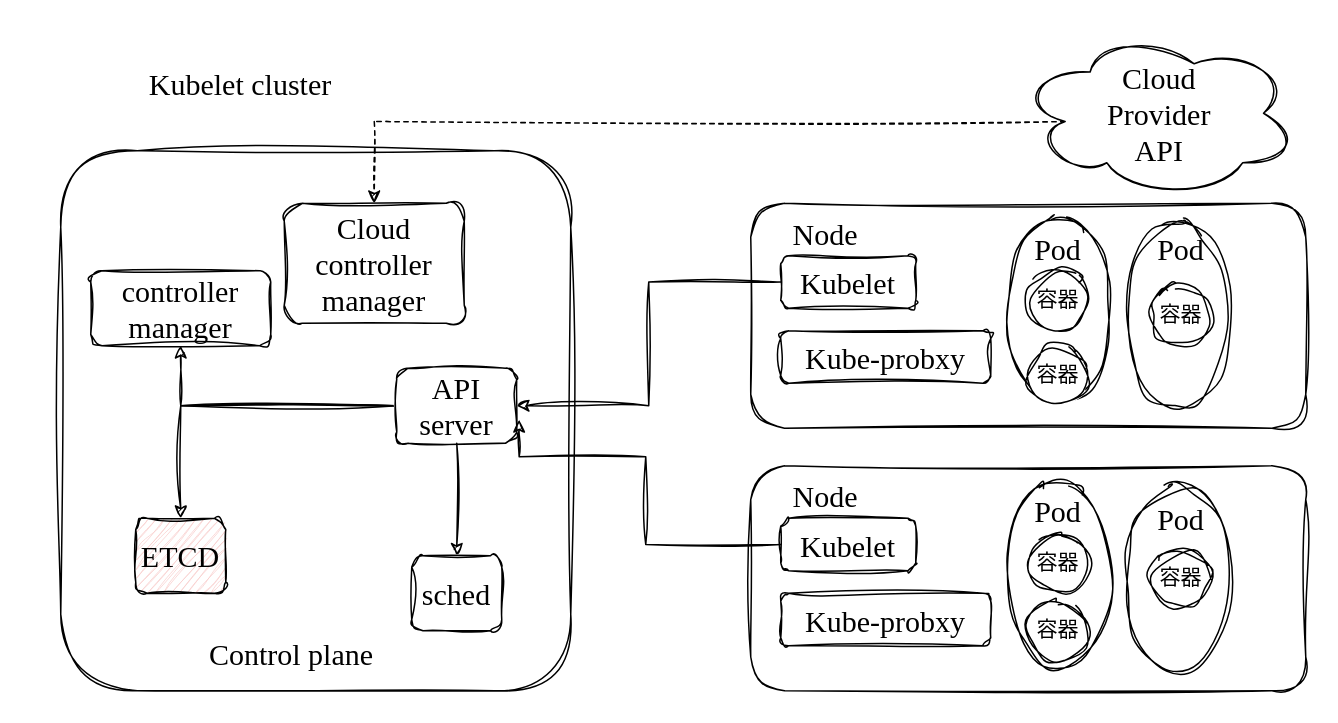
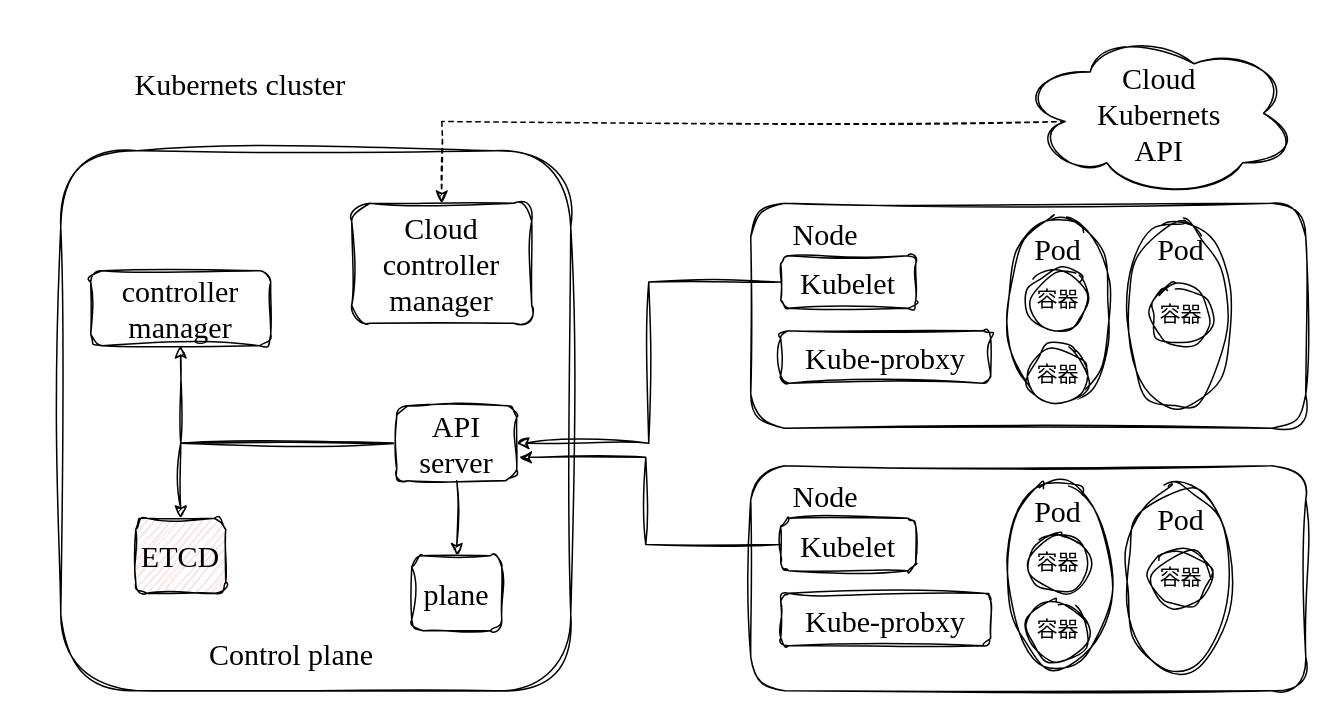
node "Kubelet cluster": label "Kubelet cluster" -> "Kubernets cluster"
node "Cloud Provider API": label "Cloud Provider API" -> "Cloud Kubernets API"
node "Cloud controller manager": moved (374, 263) -> (442, 263)
node "API server": moved (457, 406) -> (457, 443)
node "sched": label "sched" -> "plane"
